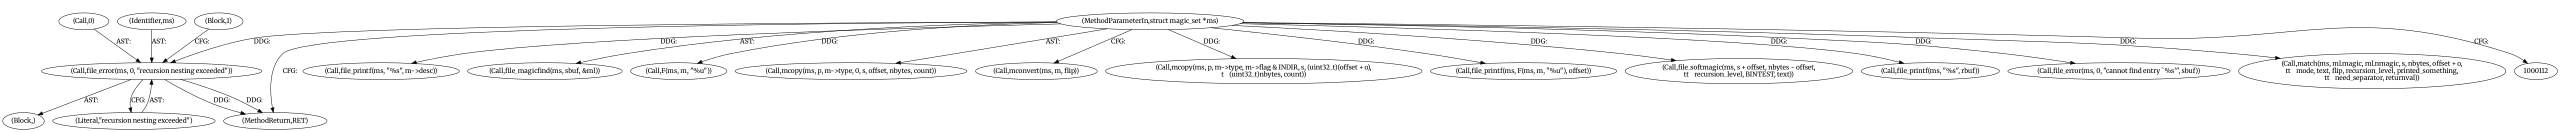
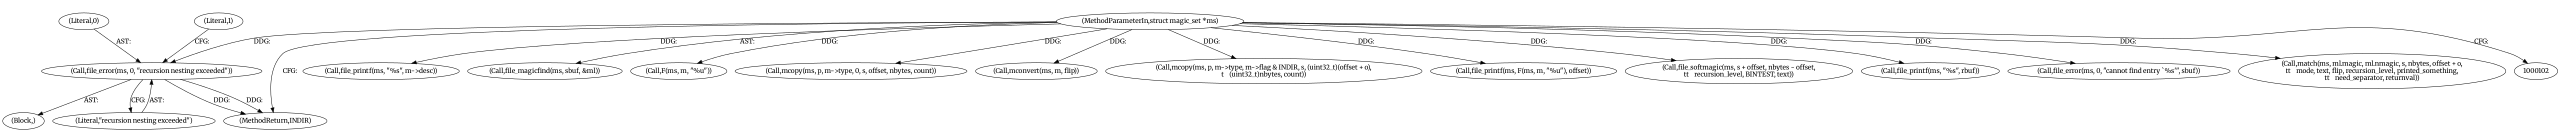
node "(Call,0)": label "(Call,0)" -> "(Literal,0)"
node "(Identifier,ms)": removed
node "(Block,1)": label "(Block,1)" -> "(Literal,1)"
edge "(MethodParameterIn,struct magic_set *ms)" -> "(Call,mcopy(ms, p, m->type, 0, s, offset, nbytes, count))": label "AST: " -> "DDG: "
edge "(MethodParameterIn,struct magic_set *ms)" -> "(Call,mconvert(ms, m, flip))": label "CFG: " -> "DDG: "
node "1000112": label "1000112" -> "1000102"
node "(MethodReturn,RET)": label "(MethodReturn,RET)" -> "(MethodReturn,INDIR)"
